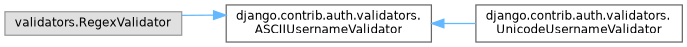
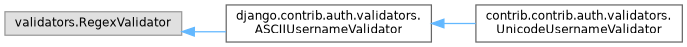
edge "validators.RegexValidator" -> "django.contrib.auth.validators. ASCIIUsernameValidator": reversed
node "django.contrib.auth.validators. UnicodeUsernameValidator": label "django.contrib.auth.validators. UnicodeUsernameValidator" -> "contrib.contrib.auth.validators. UnicodeUsernameValidator"
